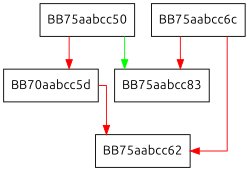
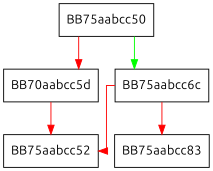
edge "BB75aabcc50" -> "BB75aabcc83": now "BB75aabcc50" -> "BB75aabcc6c"
node "BB75aabcc62": label "BB75aabcc62" -> "BB75aabcc52"
